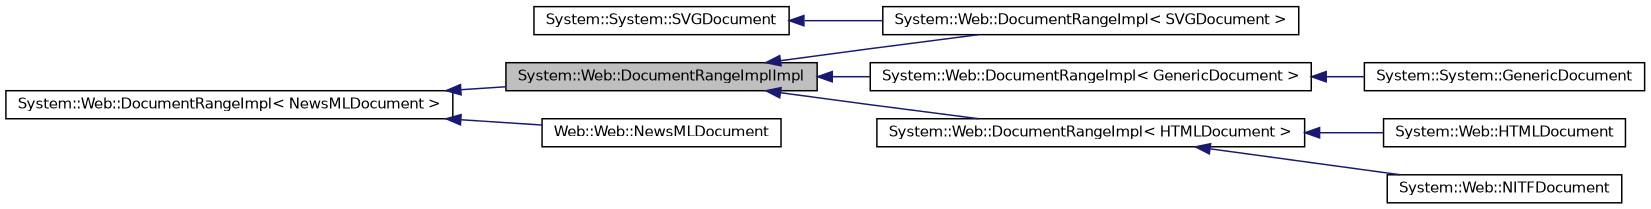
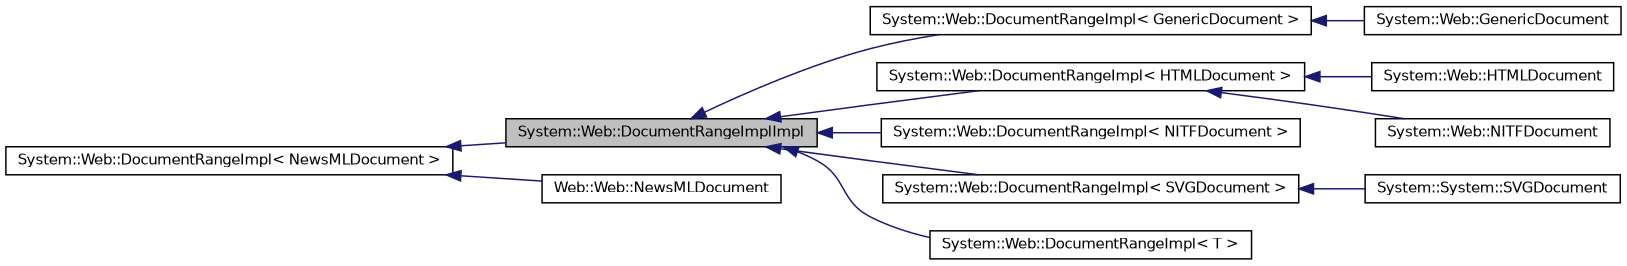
edge "System::Web::DocumentRangeImpl< SVGDocument >" -> "System::System::SVGDocument": reversed
node "System::System::GenericDocument": label "System::System::GenericDocument" -> "System::Web::GenericDocument"
node "System::Web::DocumentRangeImpl< NITFDocument >": added
node "System::Web::DocumentRangeImpl< T >": added
